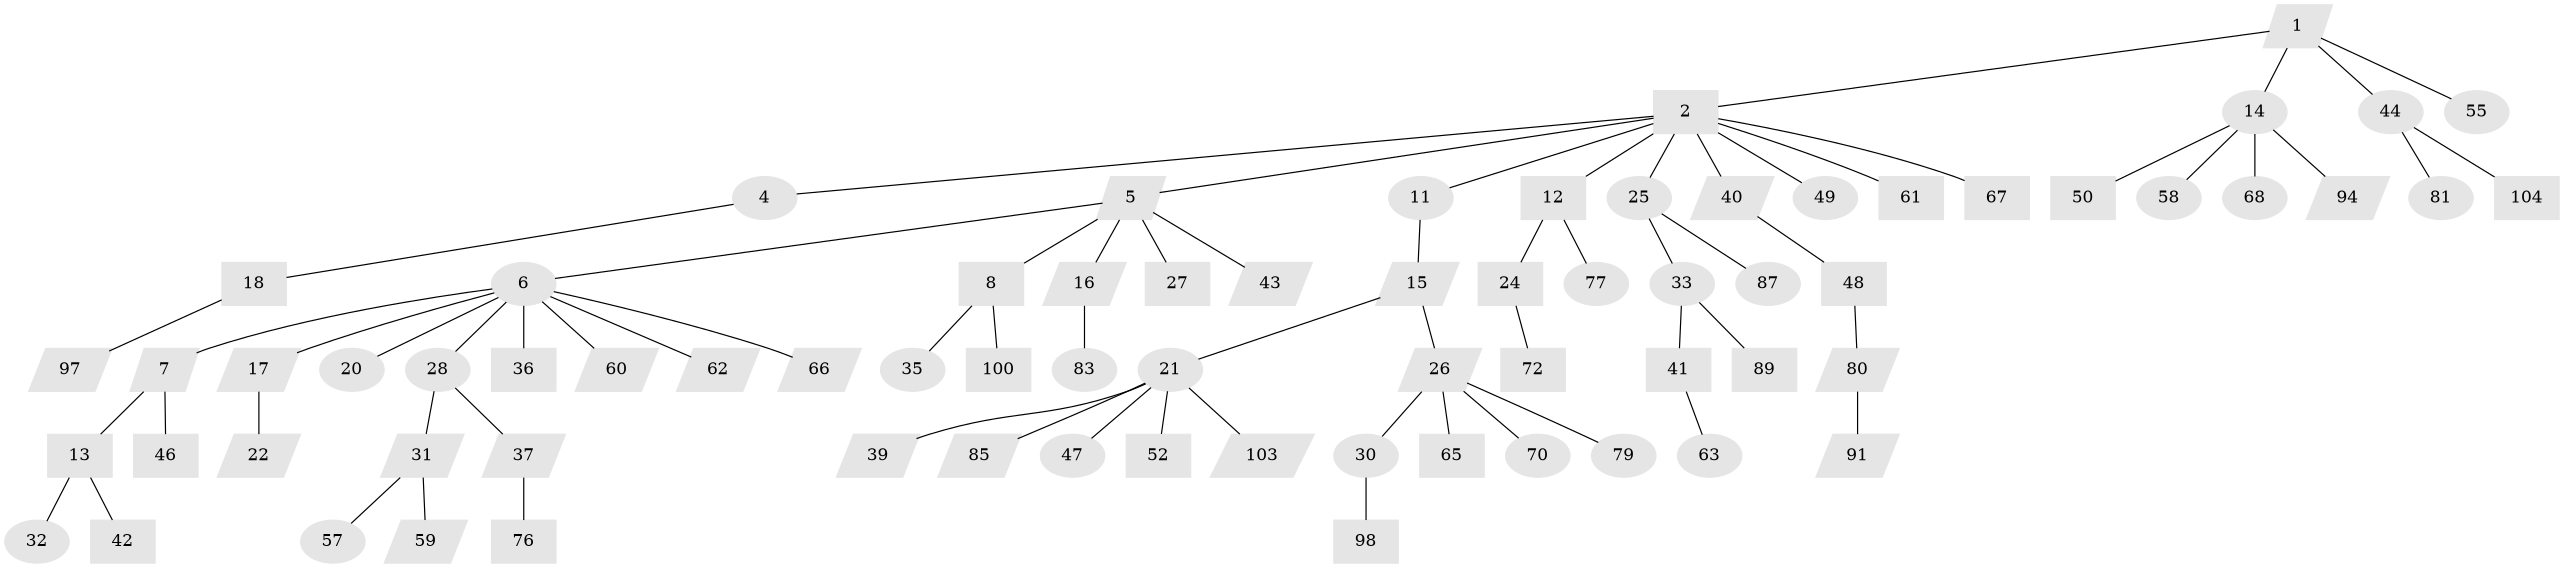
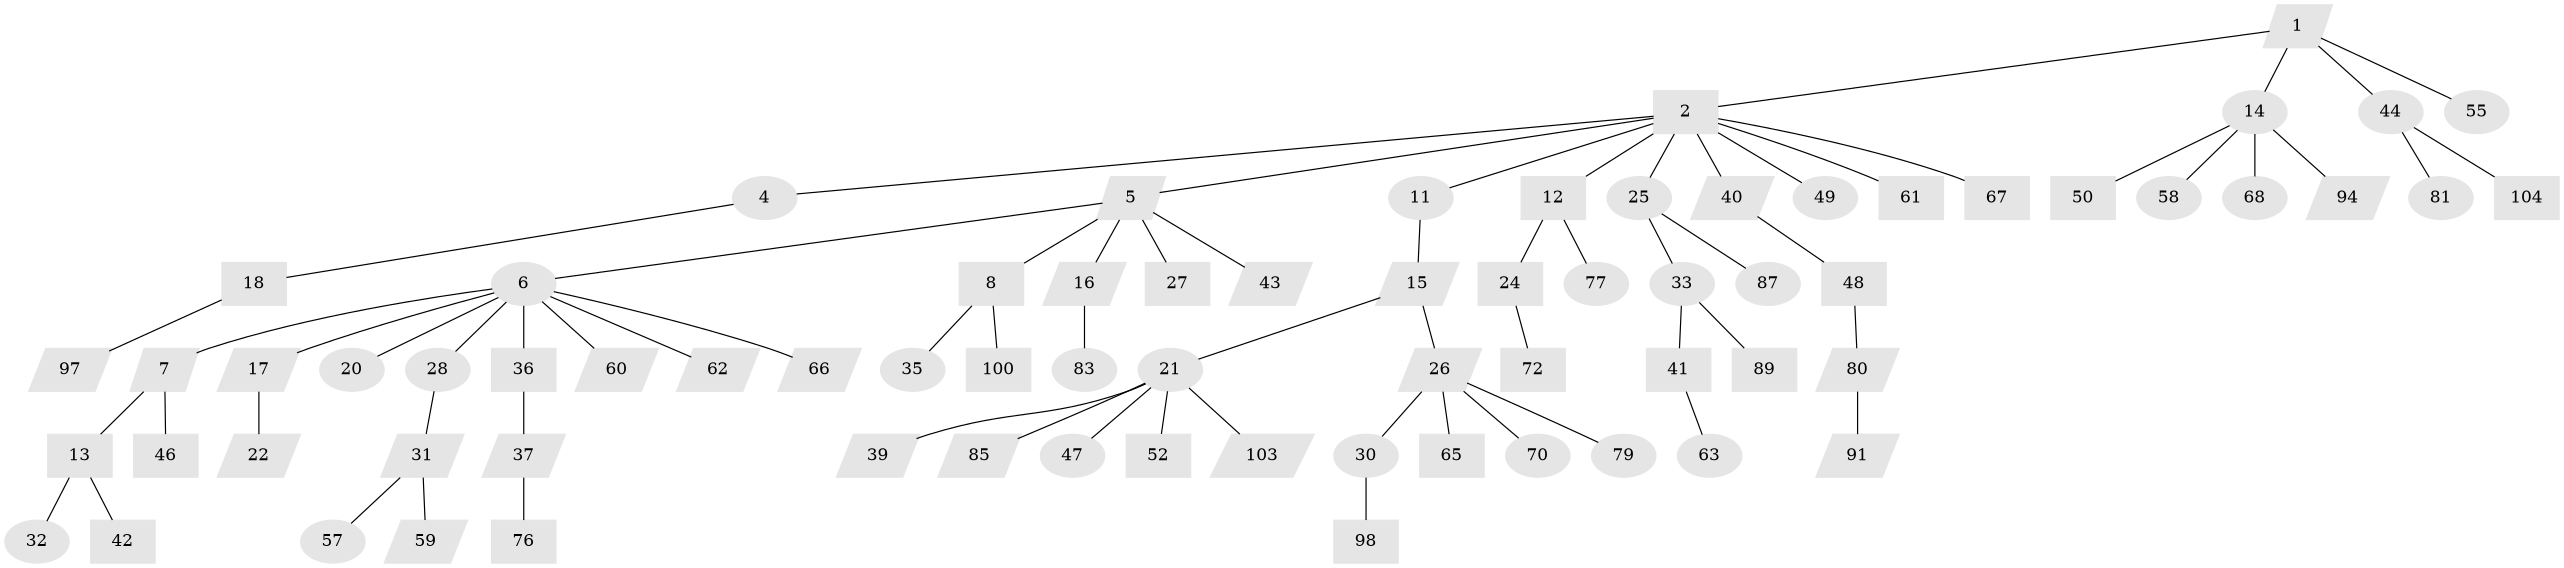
edge "28" -- "37": now "36" -- "37"
